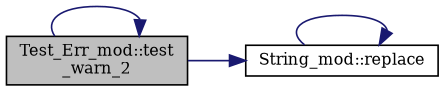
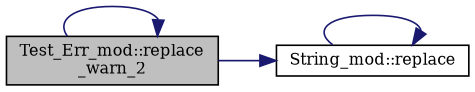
node "Test_Err_mod::test _warn_2": label "Test_Err_mod::test _warn_2" -> "Test_Err_mod::replace _warn_2"
